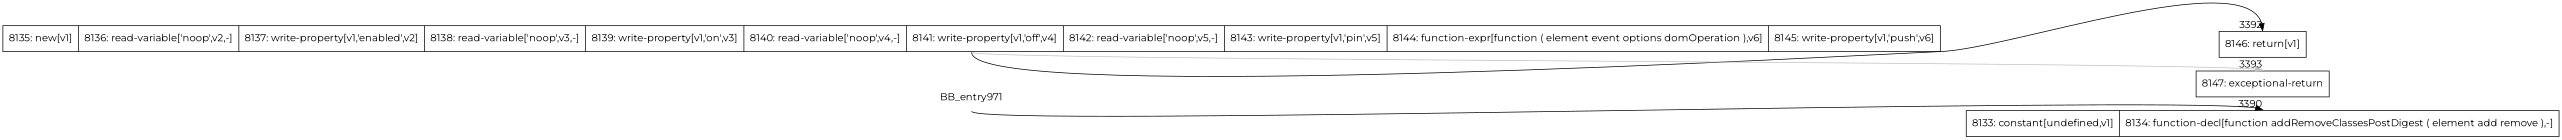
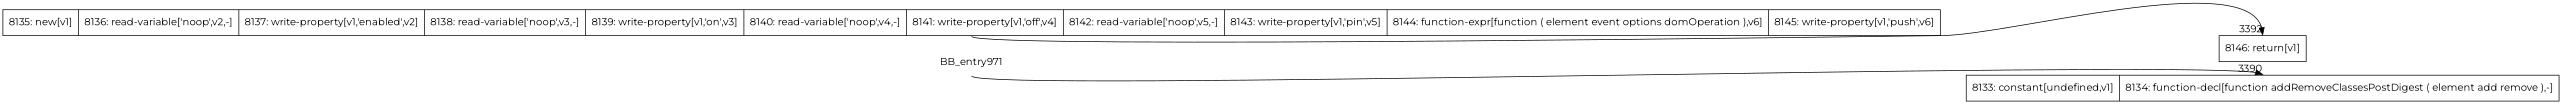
node "8147: exceptional-return": removed
